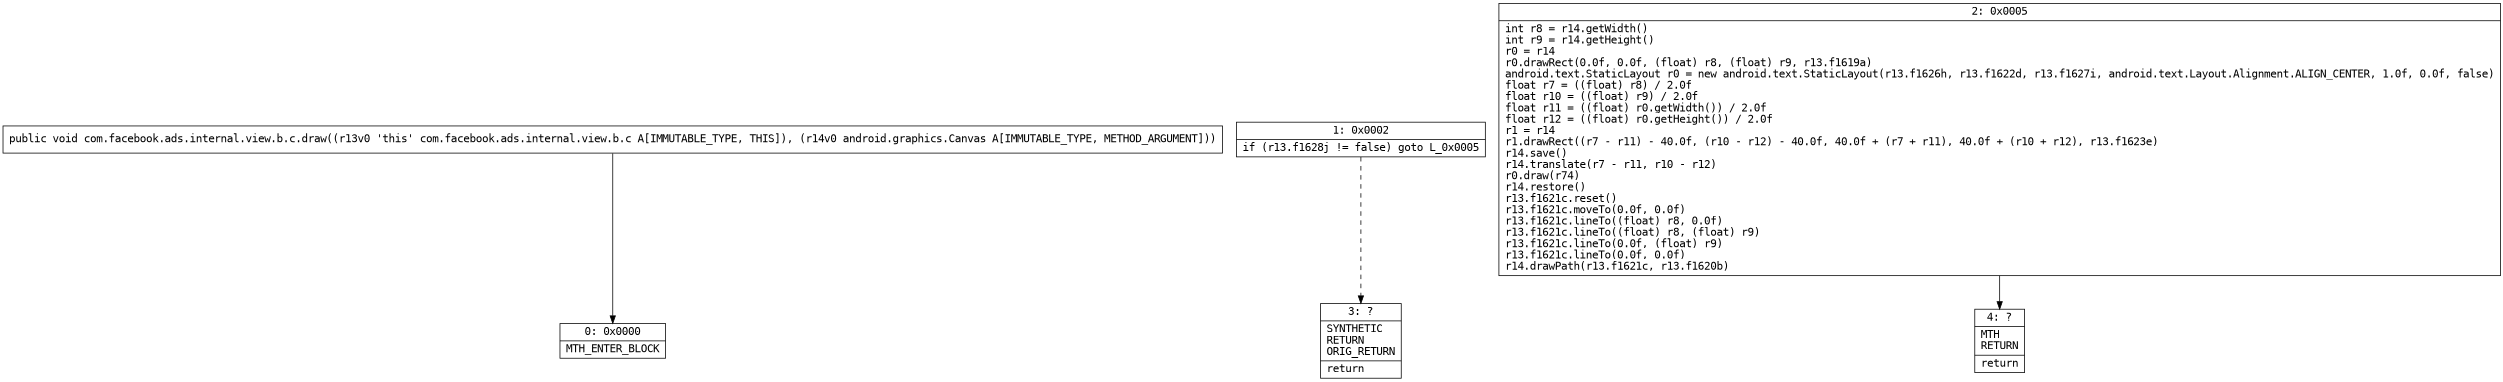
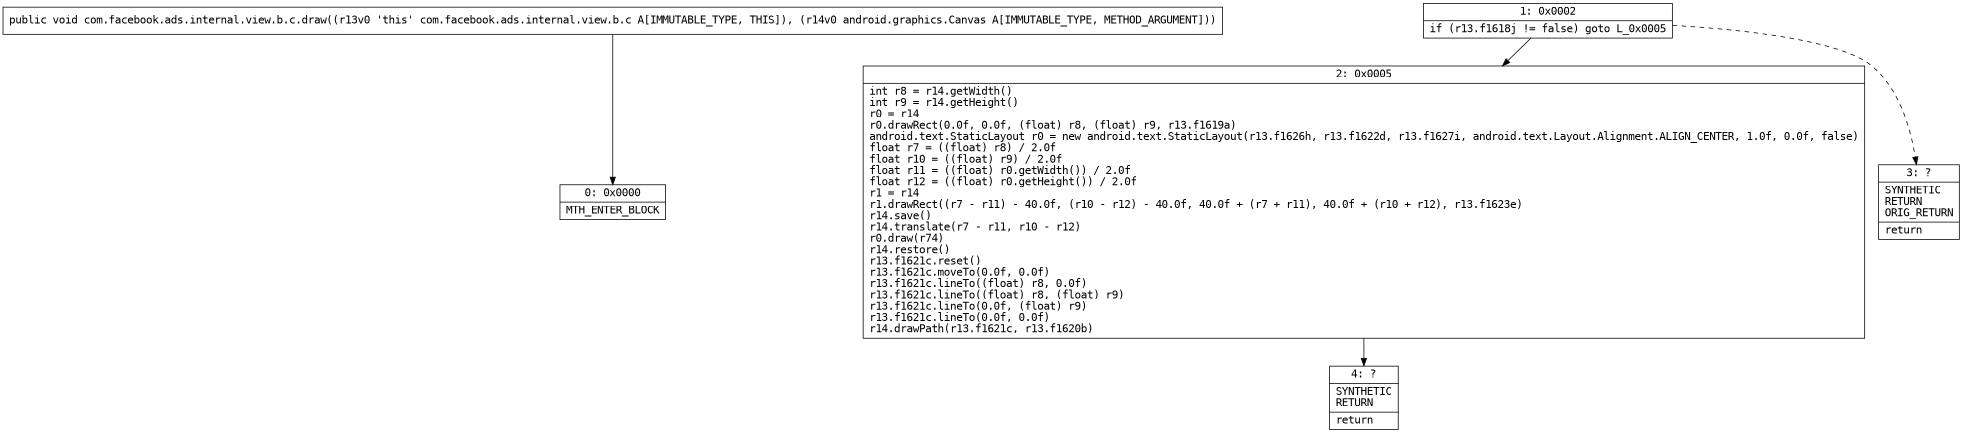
edge "1: 0x0002" -> "2: 0x0005": added
node "1: 0x0002": text "if (r13.f1628j != false) goto L_0x0005" -> "if (r13.f1618j != false) goto L_0x0005"
node "4: ?": text "MTH" -> "SYNTHETIC"
